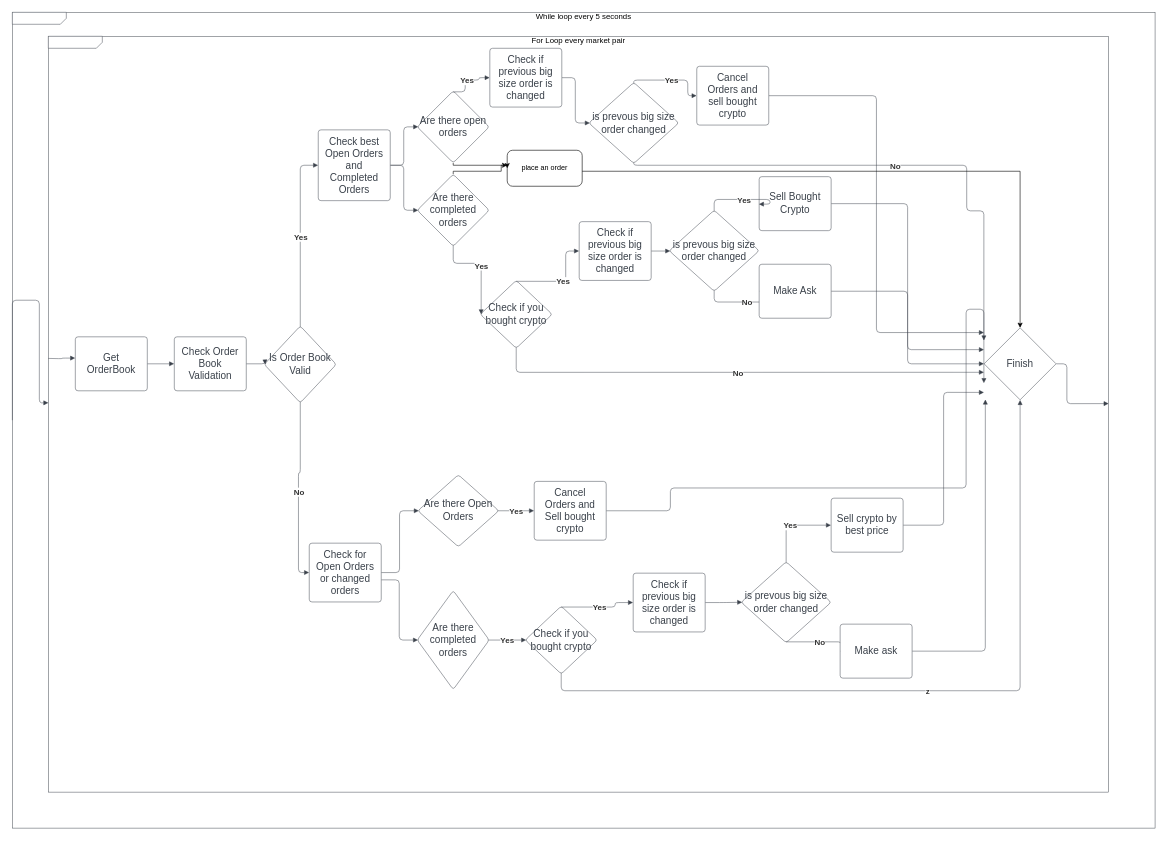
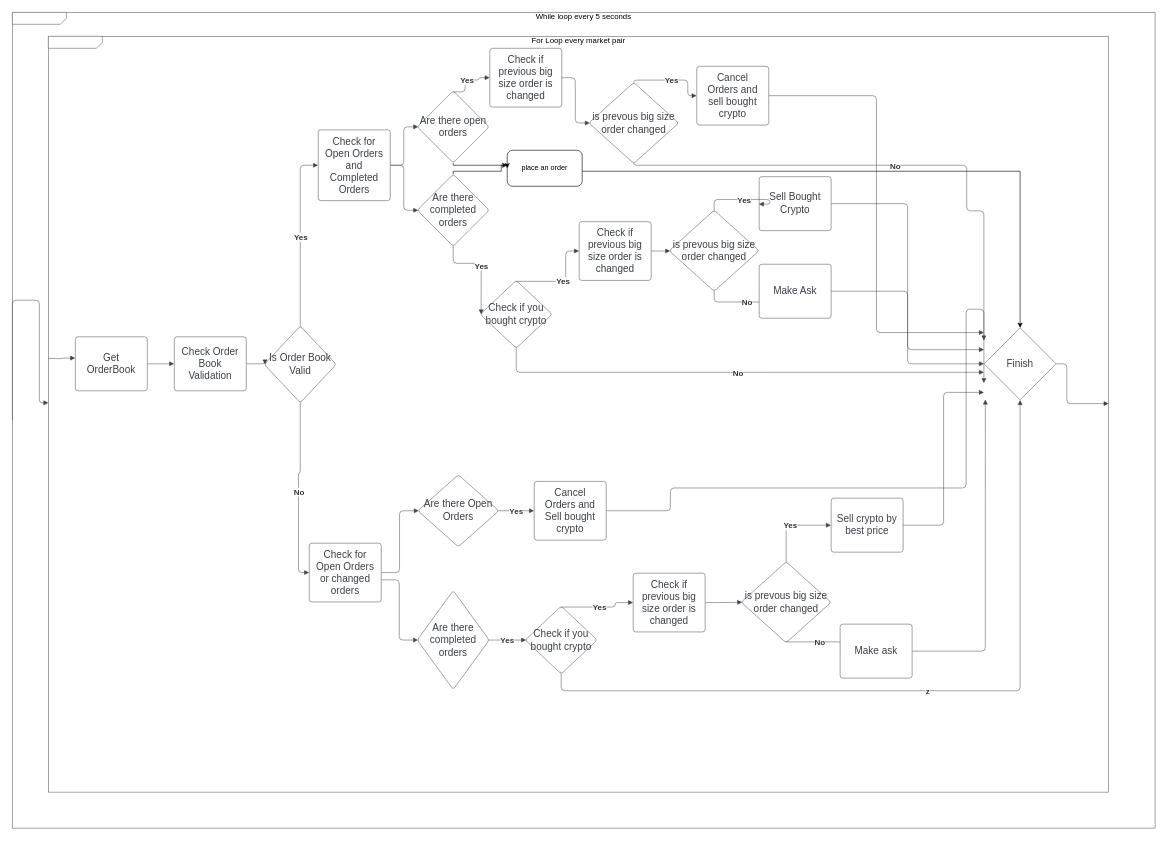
node "Check best Open Orders and Completed Orders": label "Check best Open Orders and Completed Orders" -> "Check for Open Orders and Completed Orders"
